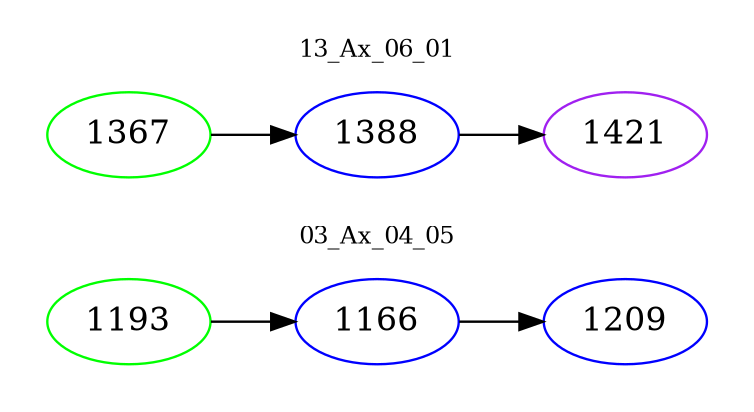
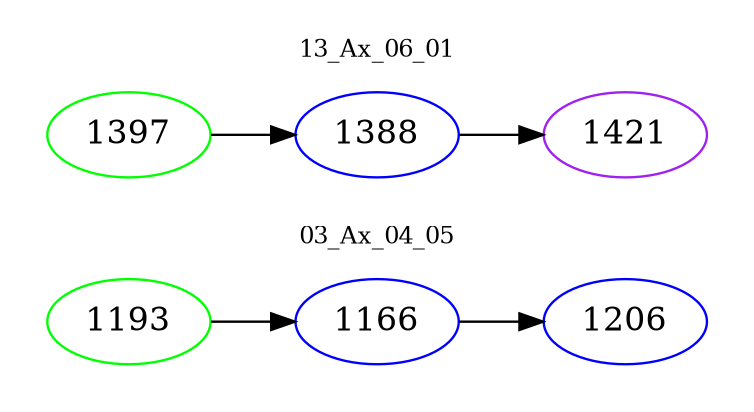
node "1367": label "1367" -> "1397"
node "1209": label "1209" -> "1206"
